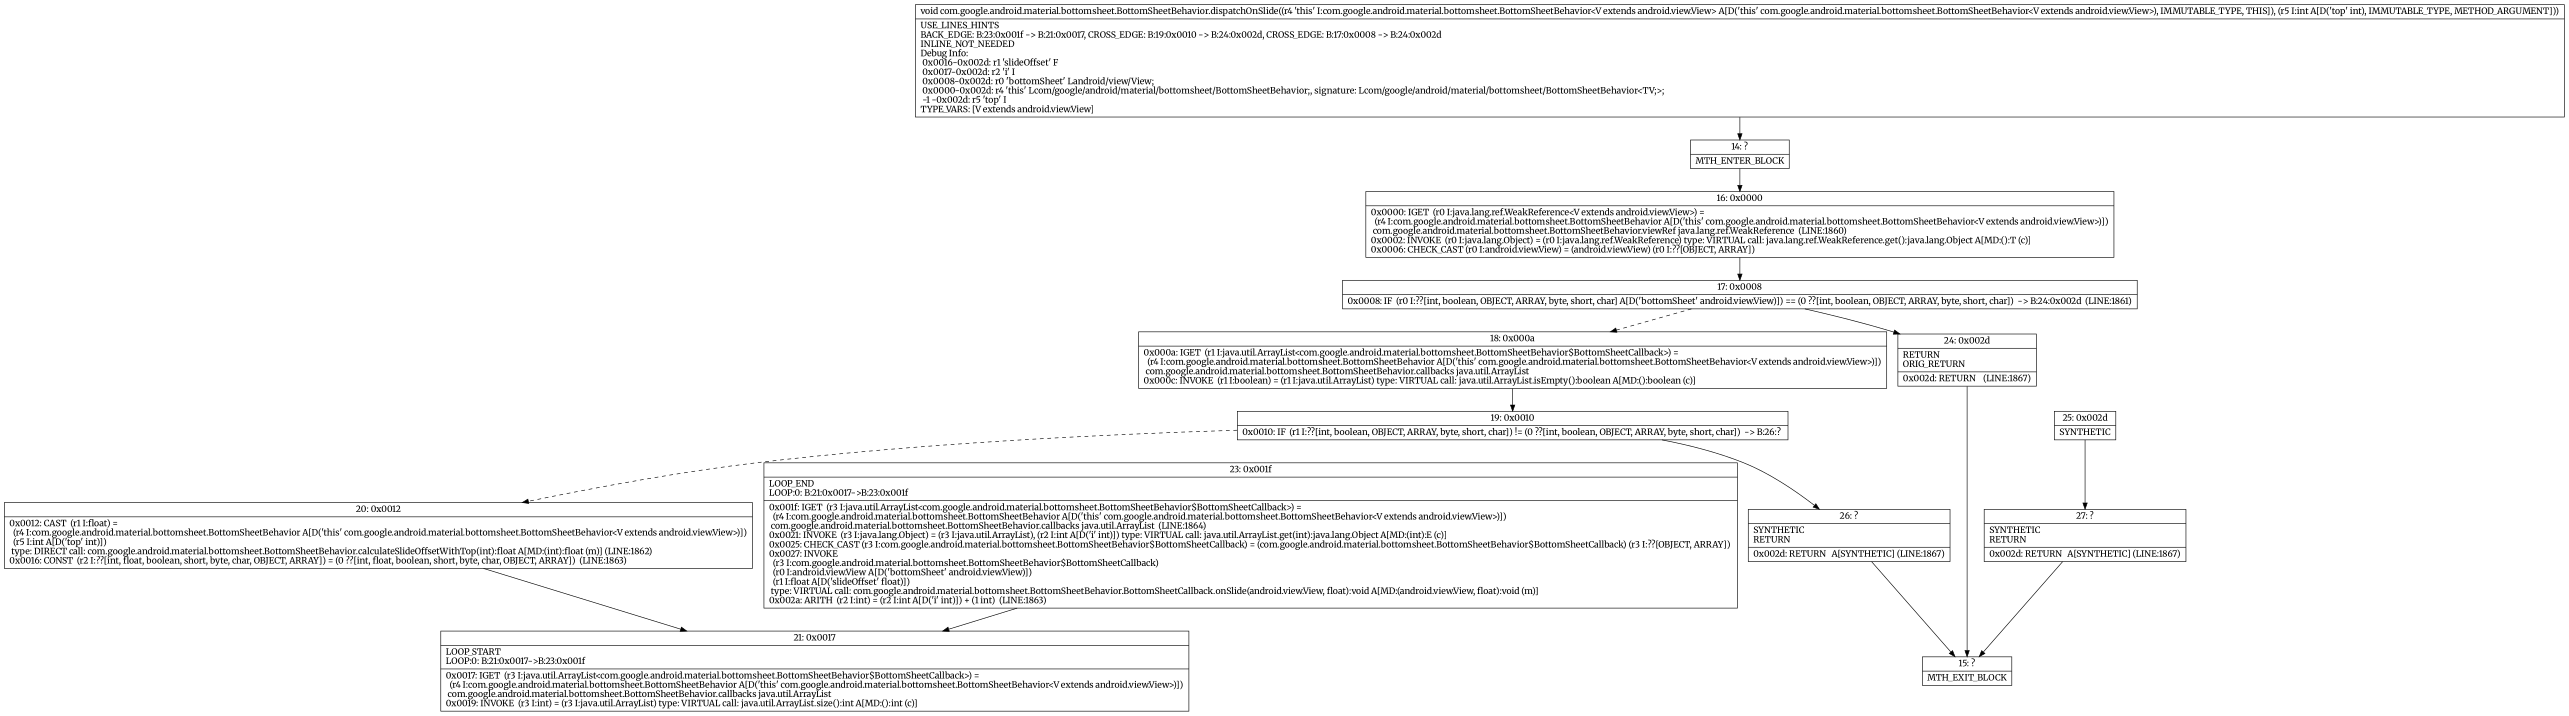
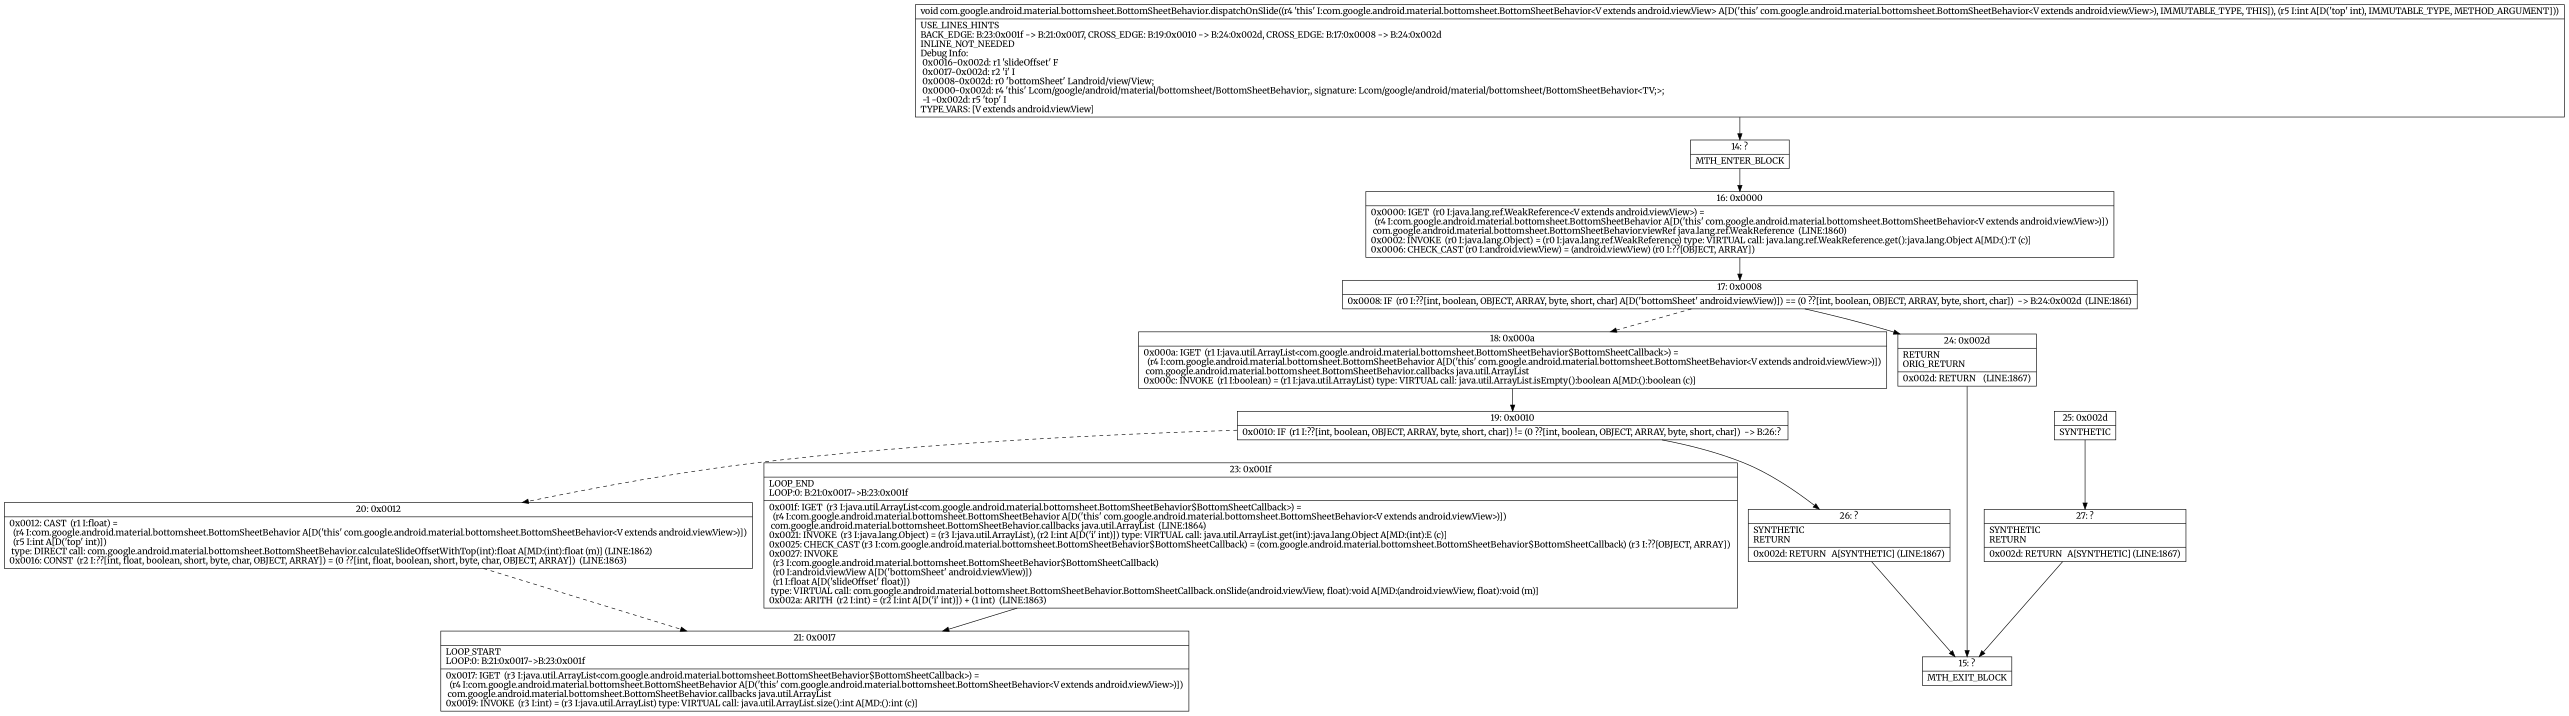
edge "20: 0x0012" -> "21: 0x0017": style solid -> dashed
